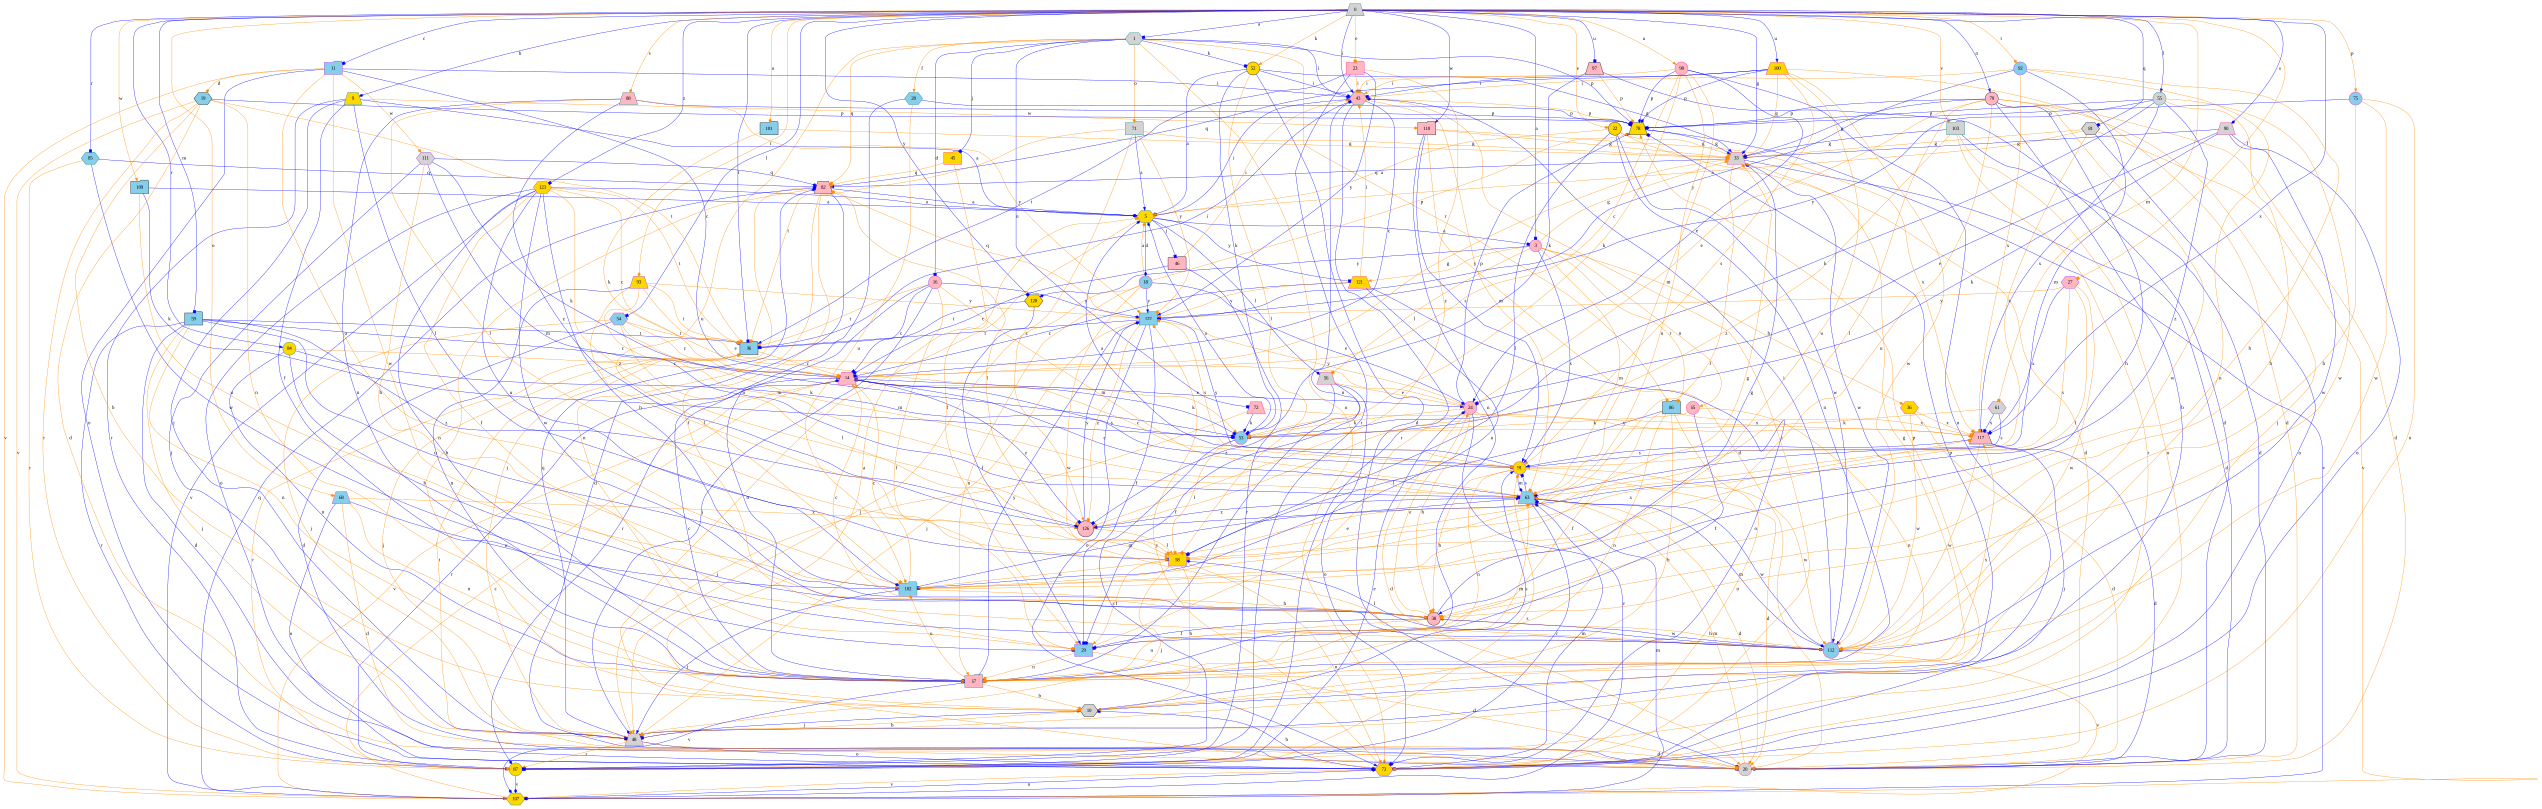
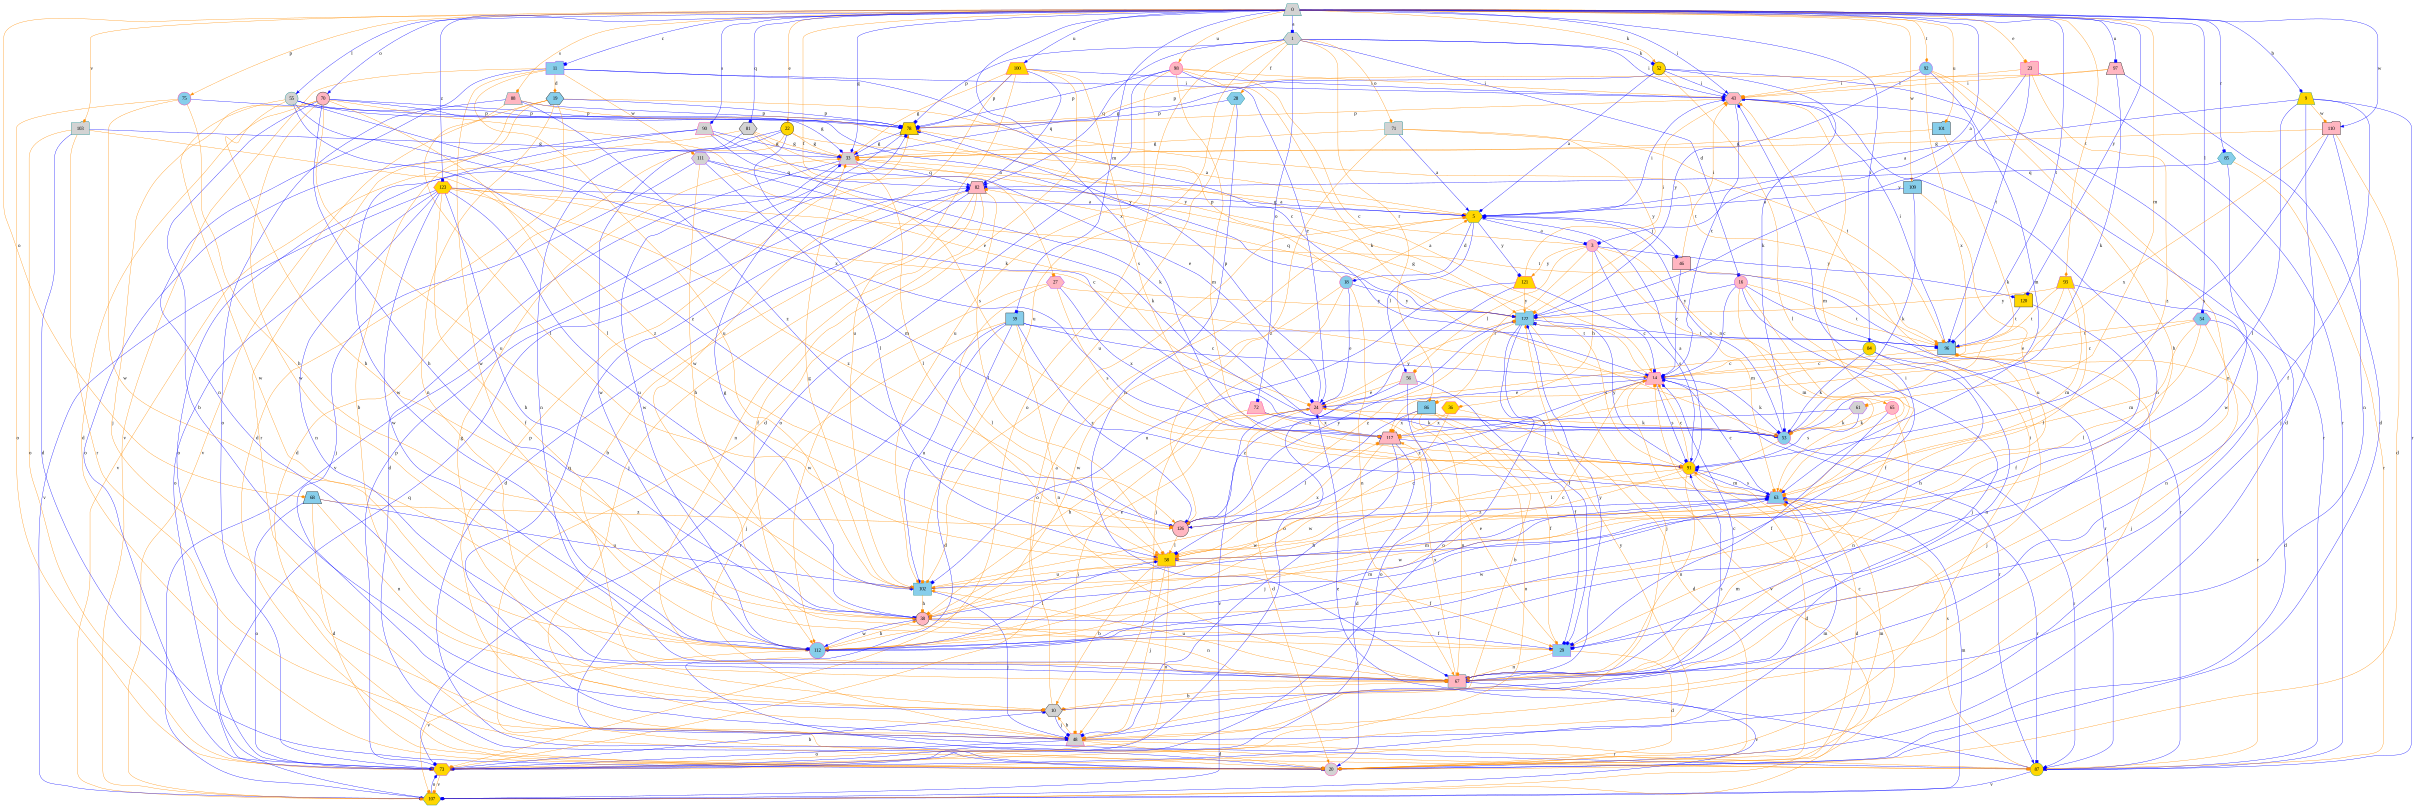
edge "1" -> "82": color darkorange -> blue
node "45": removed
node "120": shape hexagon -> folder
edge "27" -> "63": now "27" -> "91"
node "68": color deeppink -> black
edge "58" -> "73": arrowhead diamond -> box
